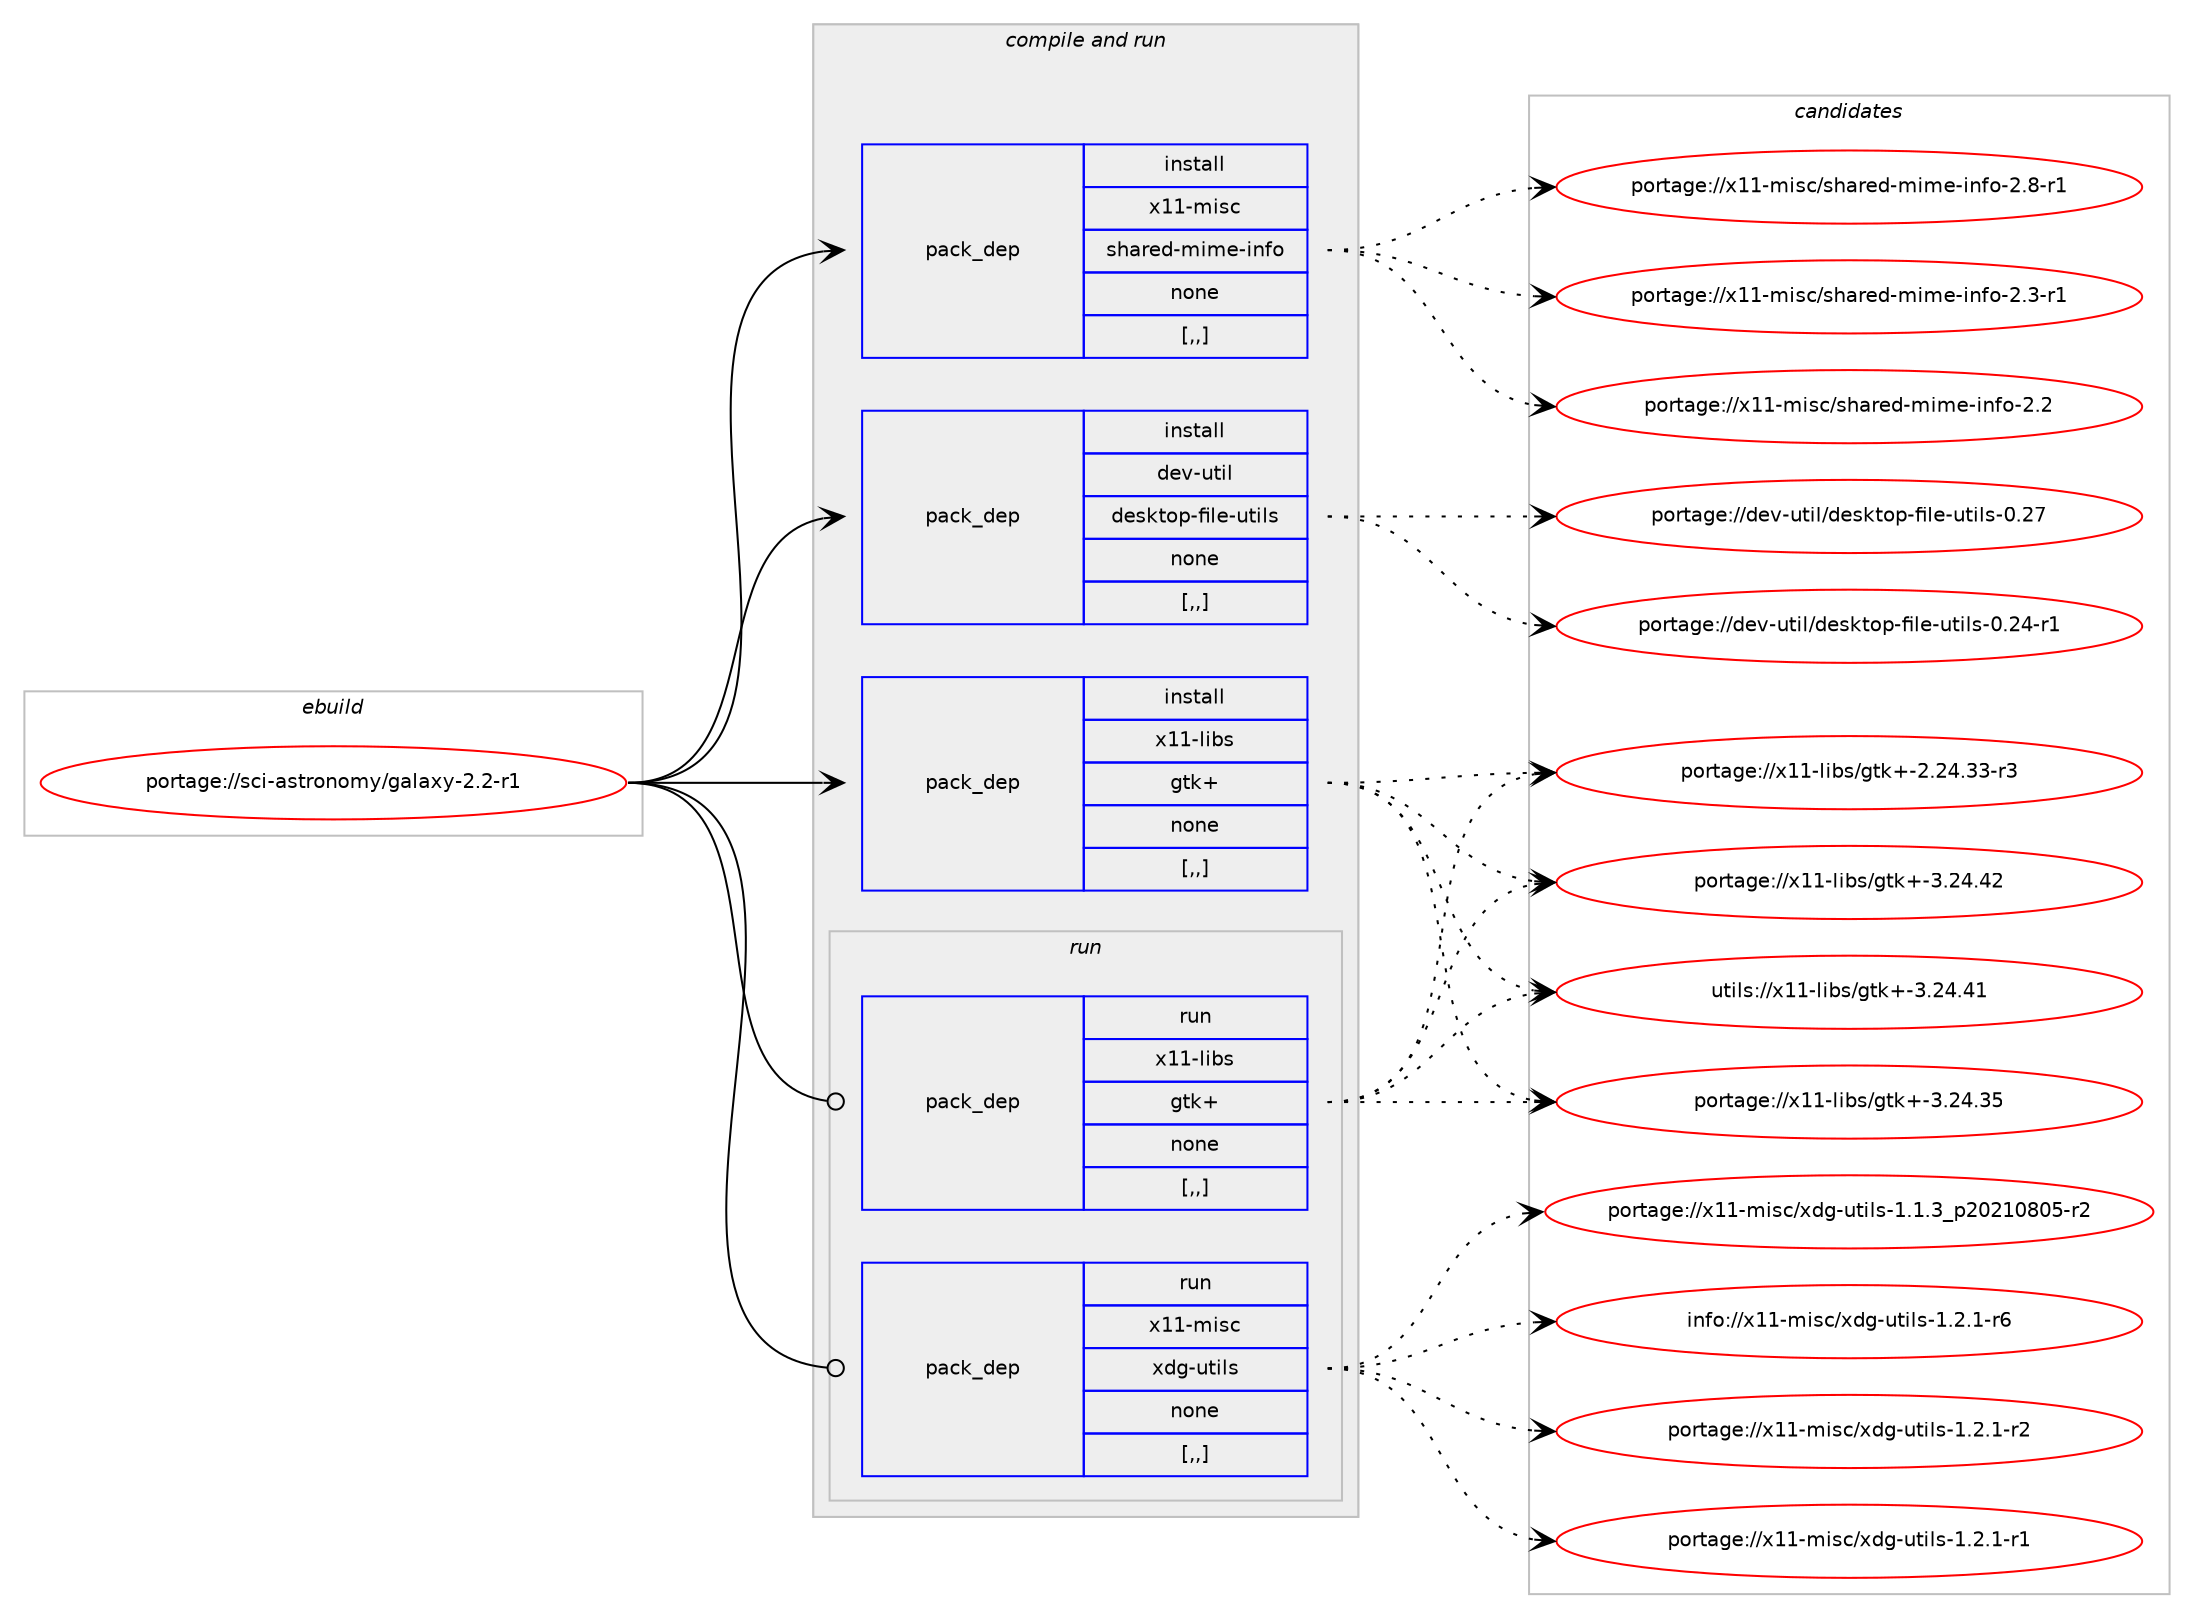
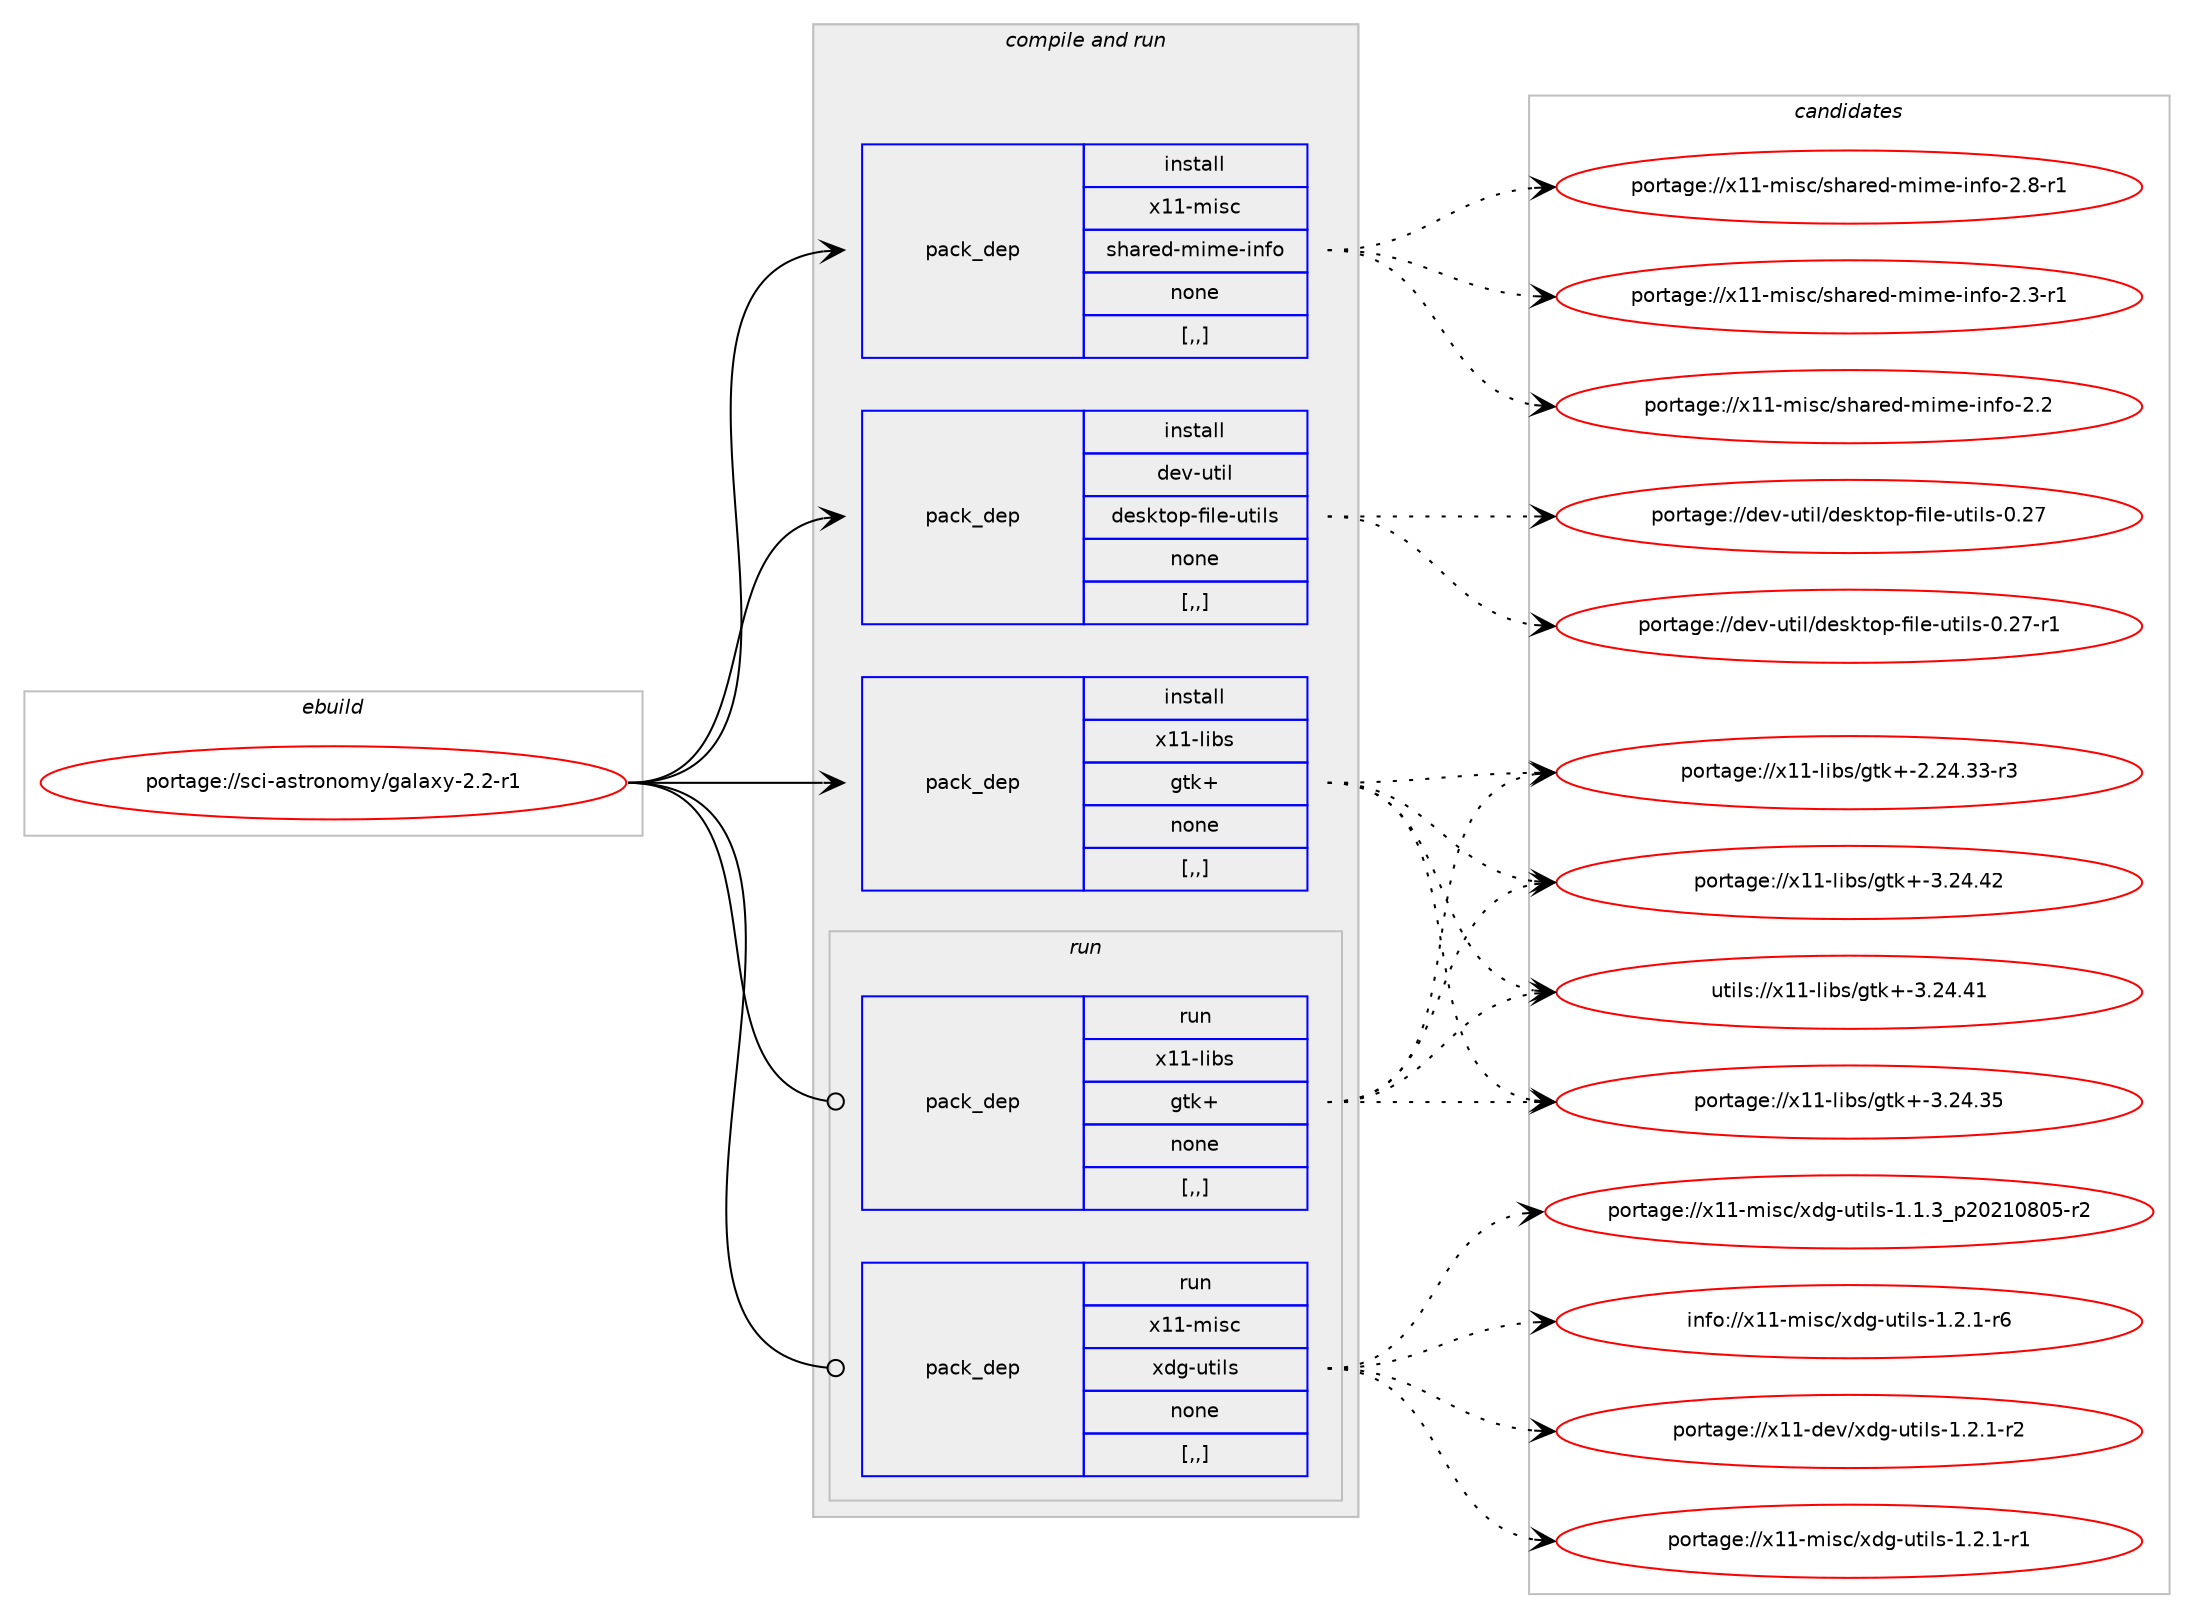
node "portage://dev-util/desktop-file-utils-0.24-r1": label "portage://dev-util/desktop-file-utils-0.24-r1" -> "portage://dev-util/desktop-file-utils-0.27-r1"
node "portage://x11-misc/xdg-utils-1.2.1-r2": label "portage://x11-misc/xdg-utils-1.2.1-r2" -> "portage://x11-dev/xdg-utils-1.2.1-r2"
